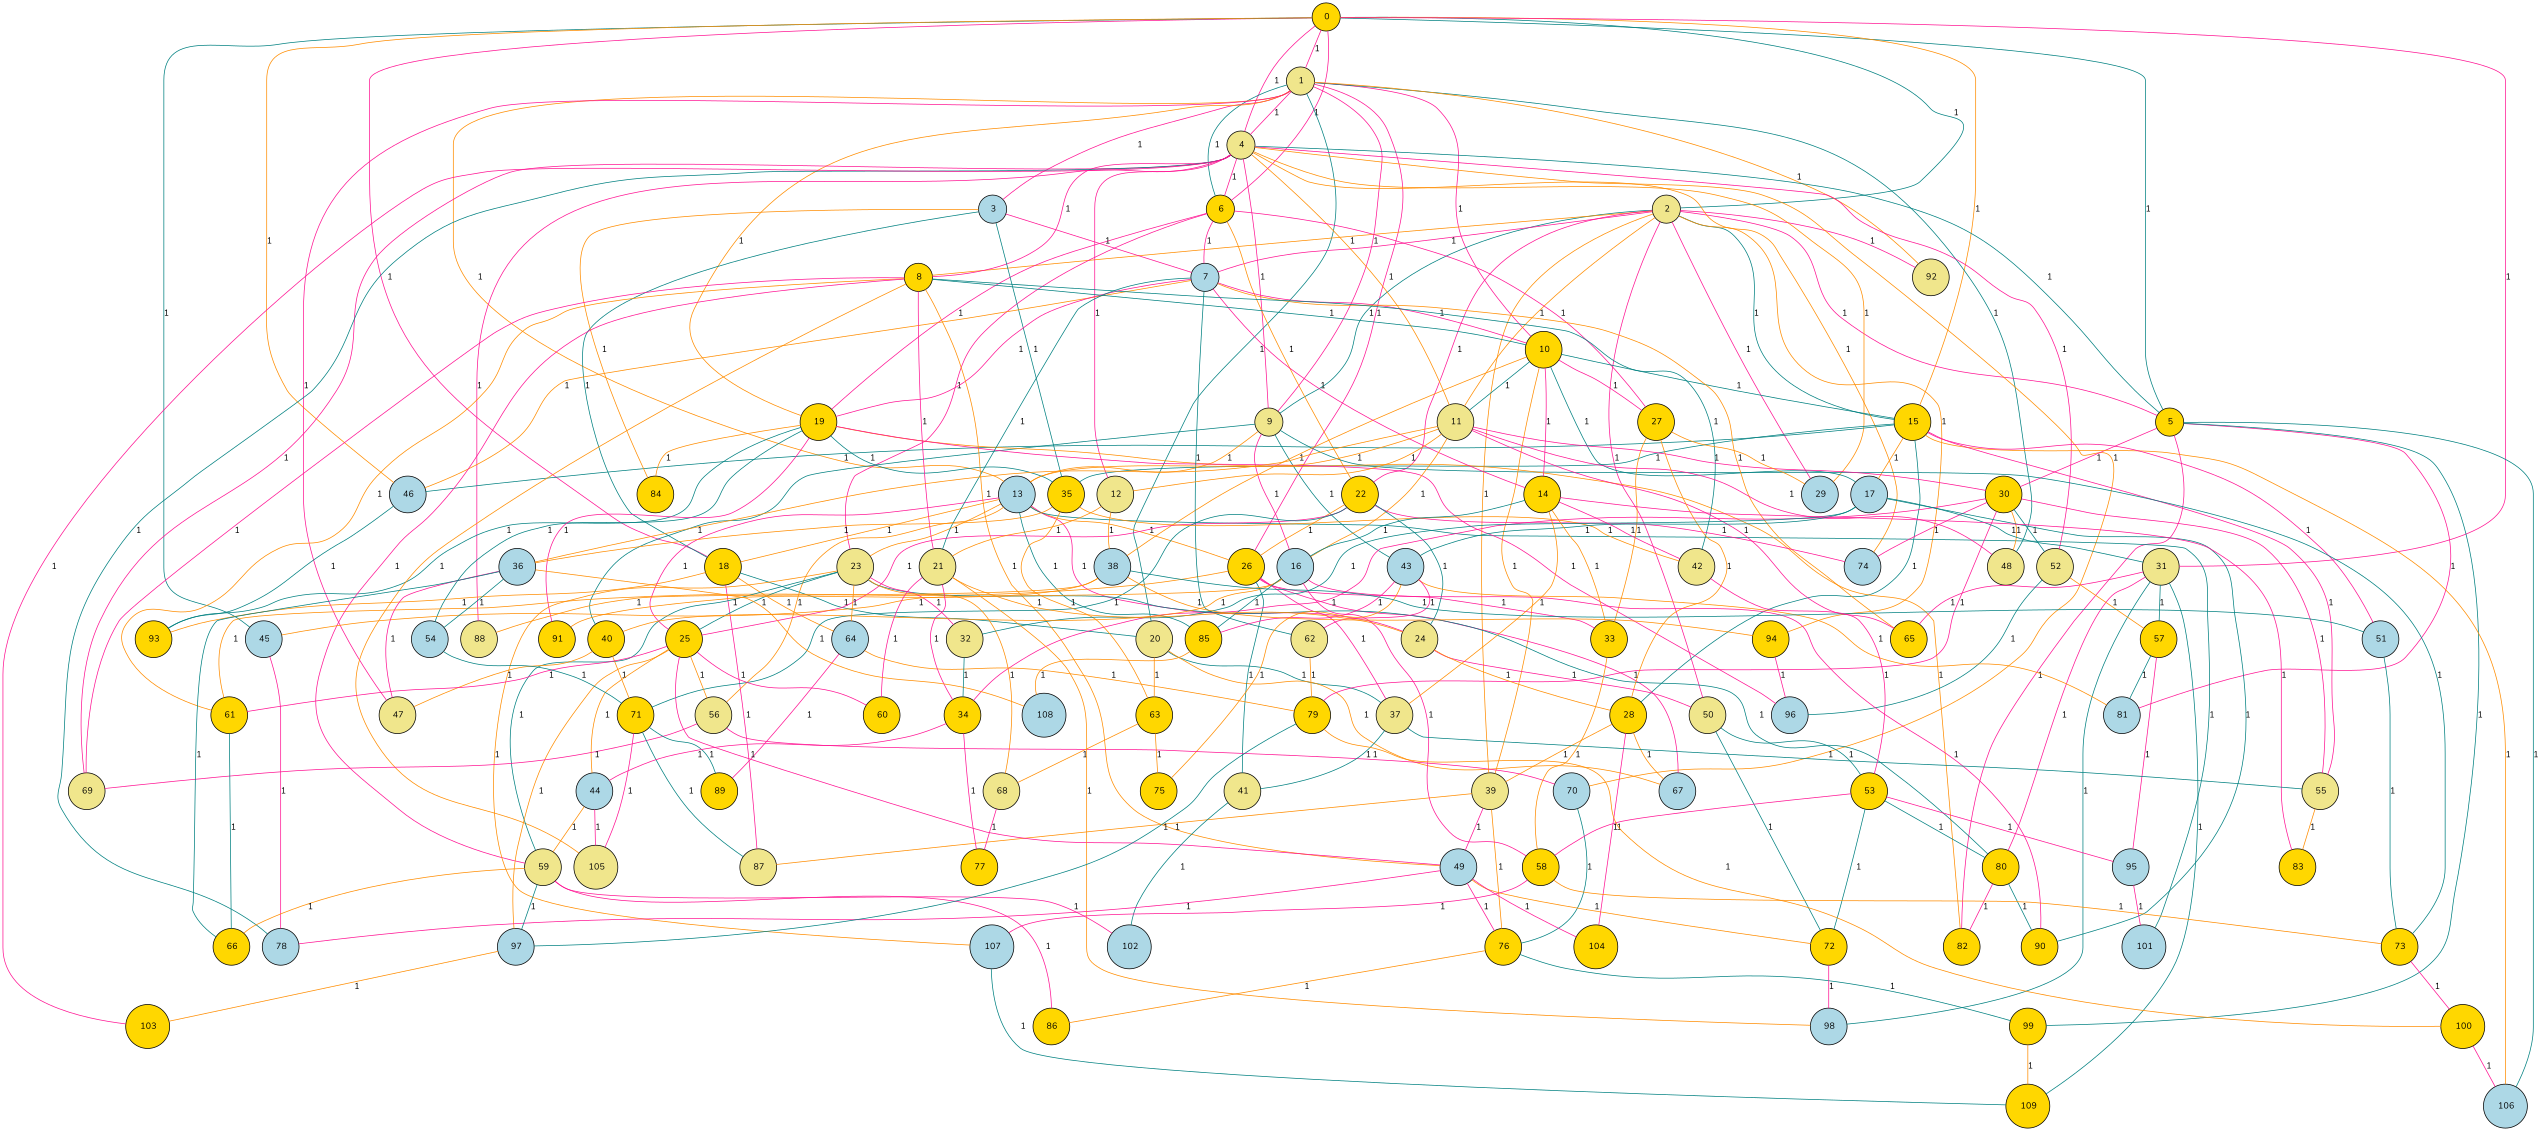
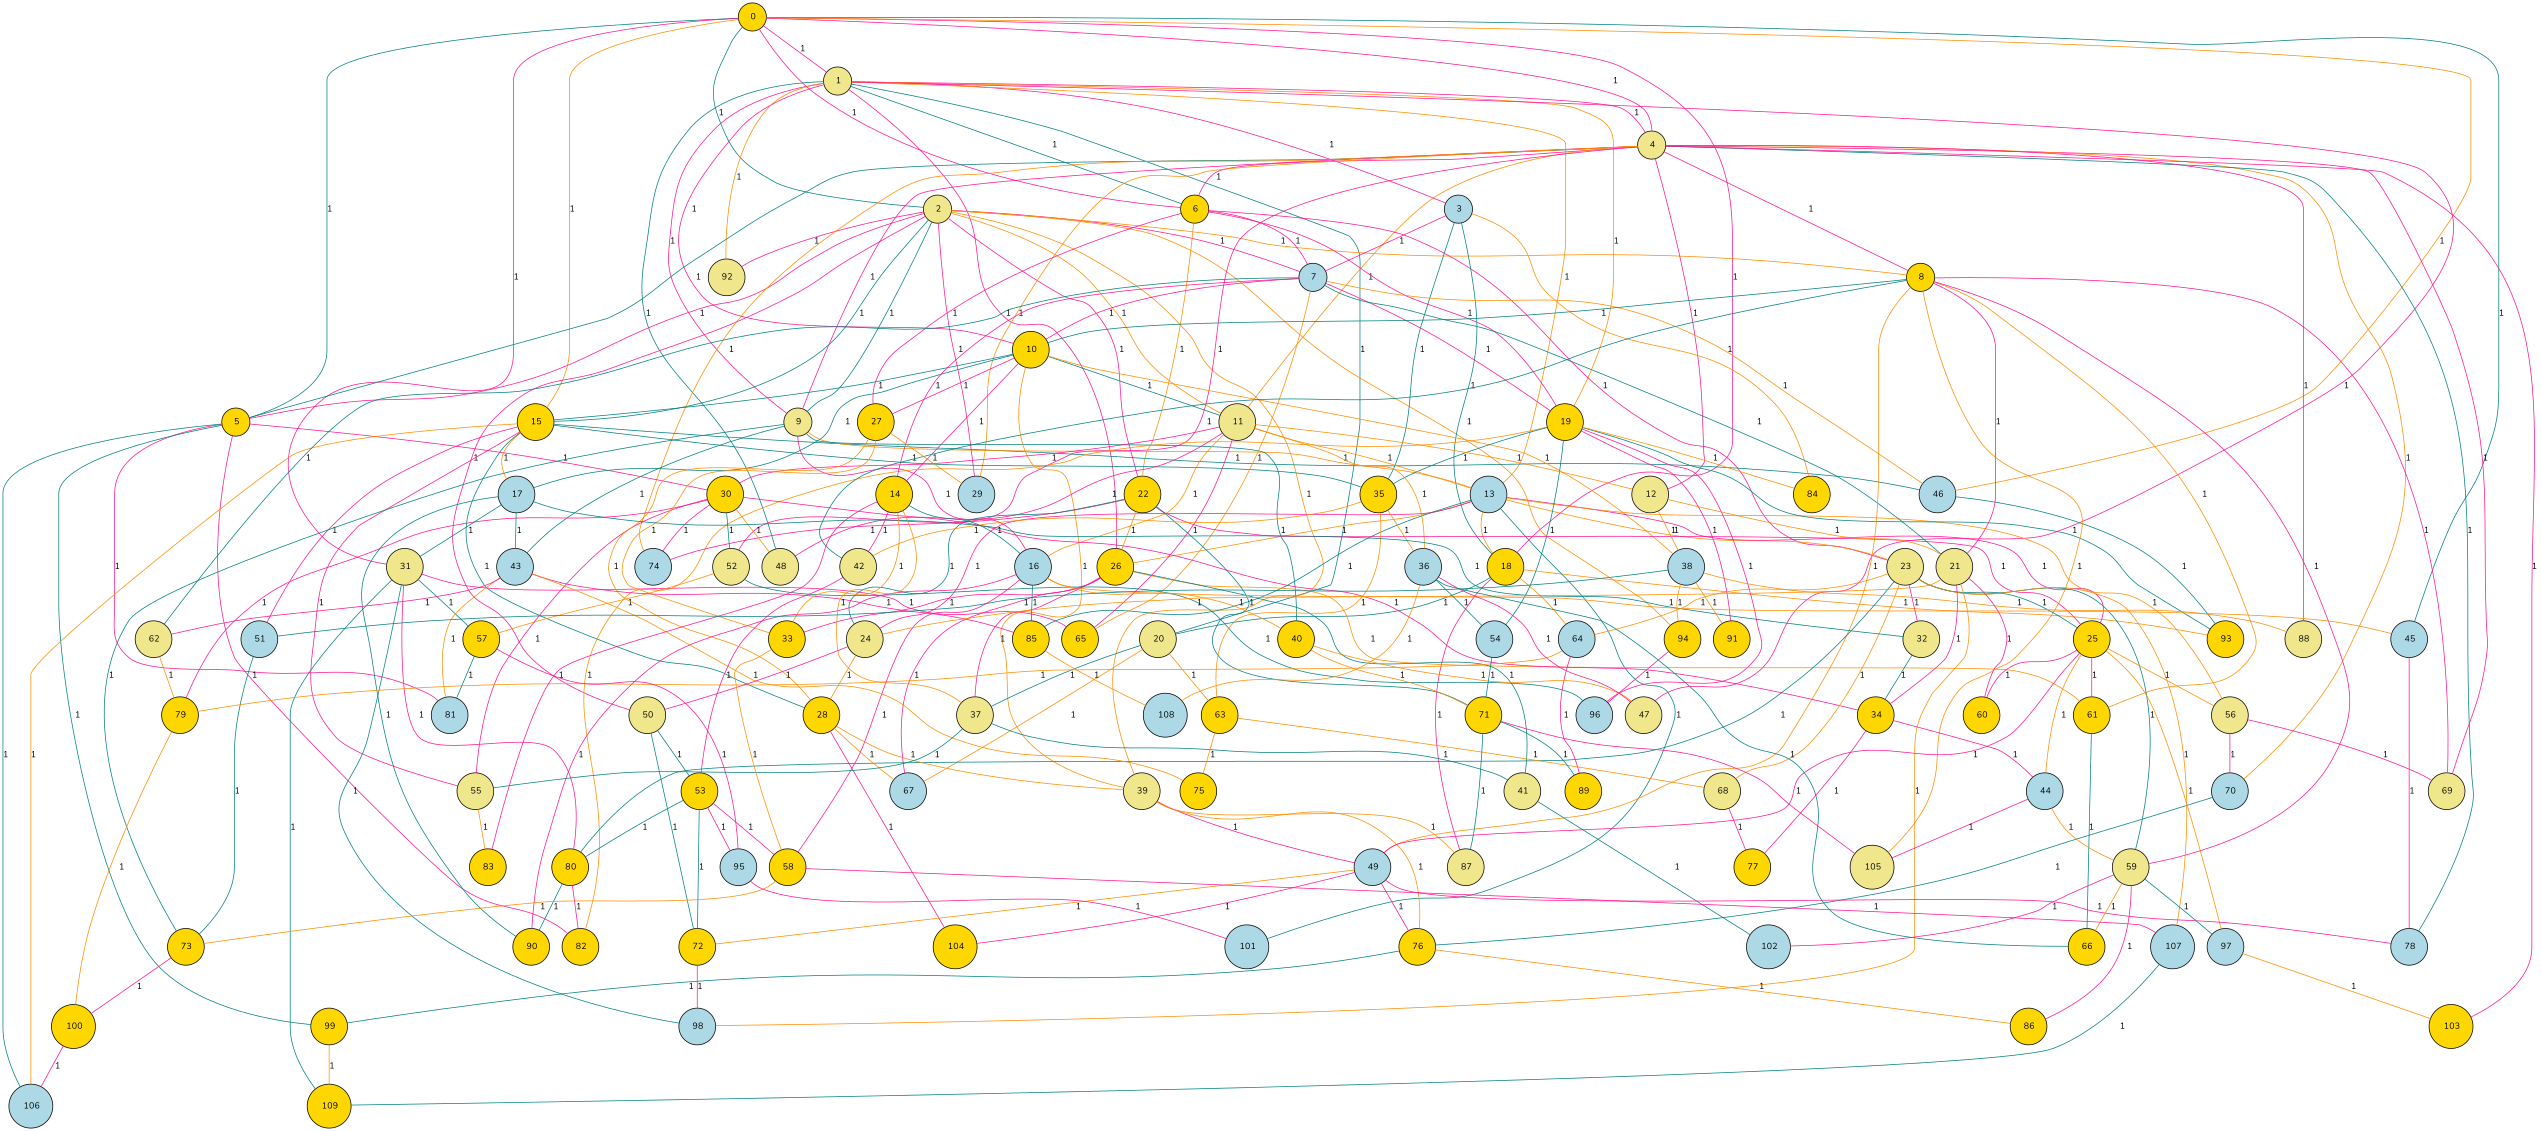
edge "79" -- "97": removed, label "1"
